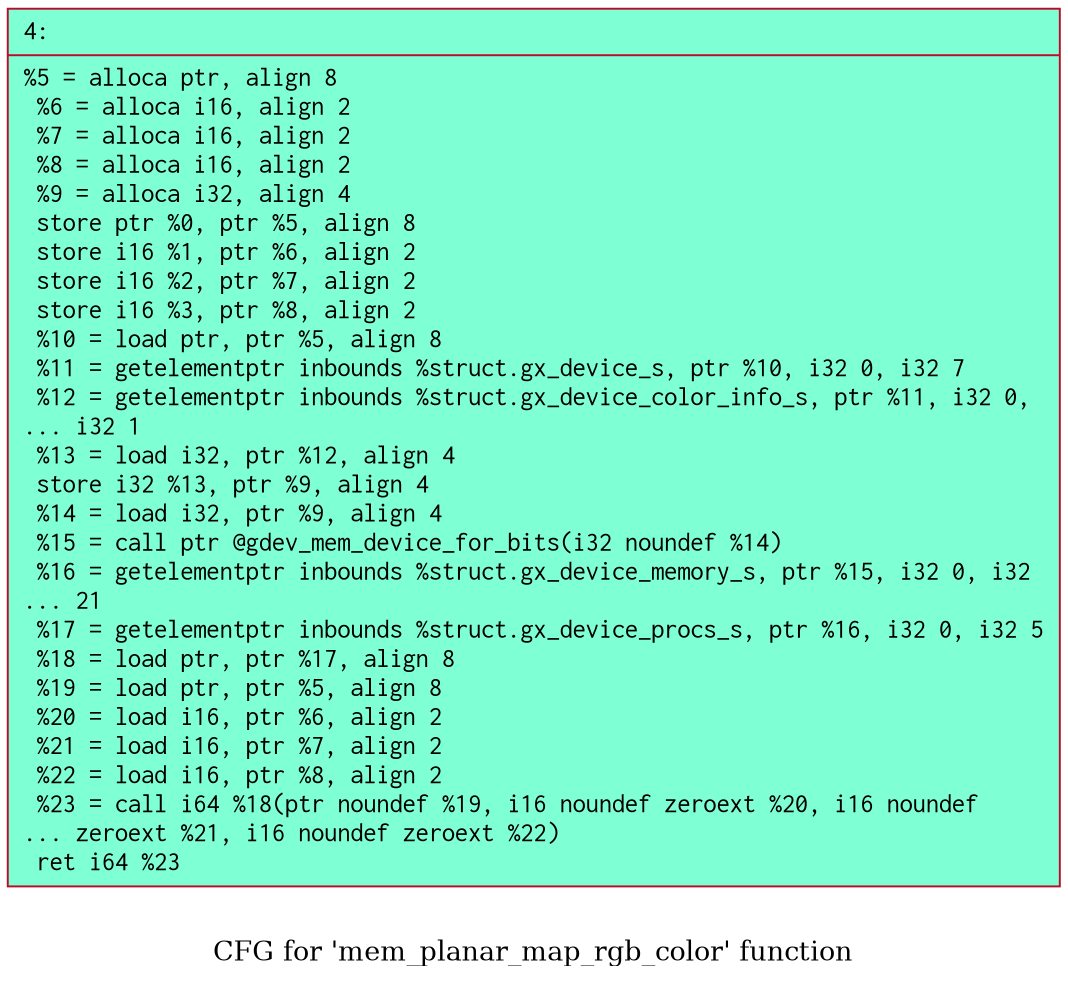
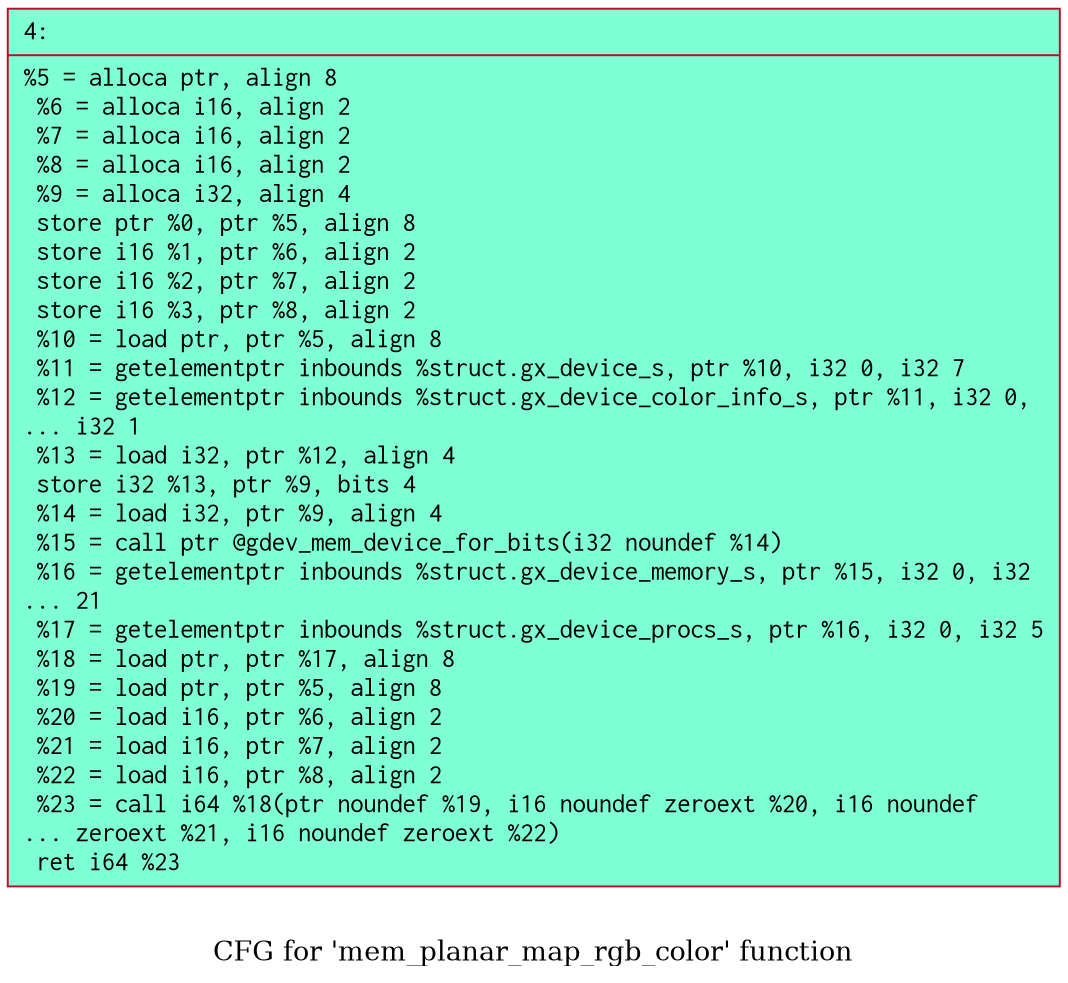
node "4:": text "store i32 %13, ptr %9, align 4" -> "store i32 %13, ptr %9, bits 4"
